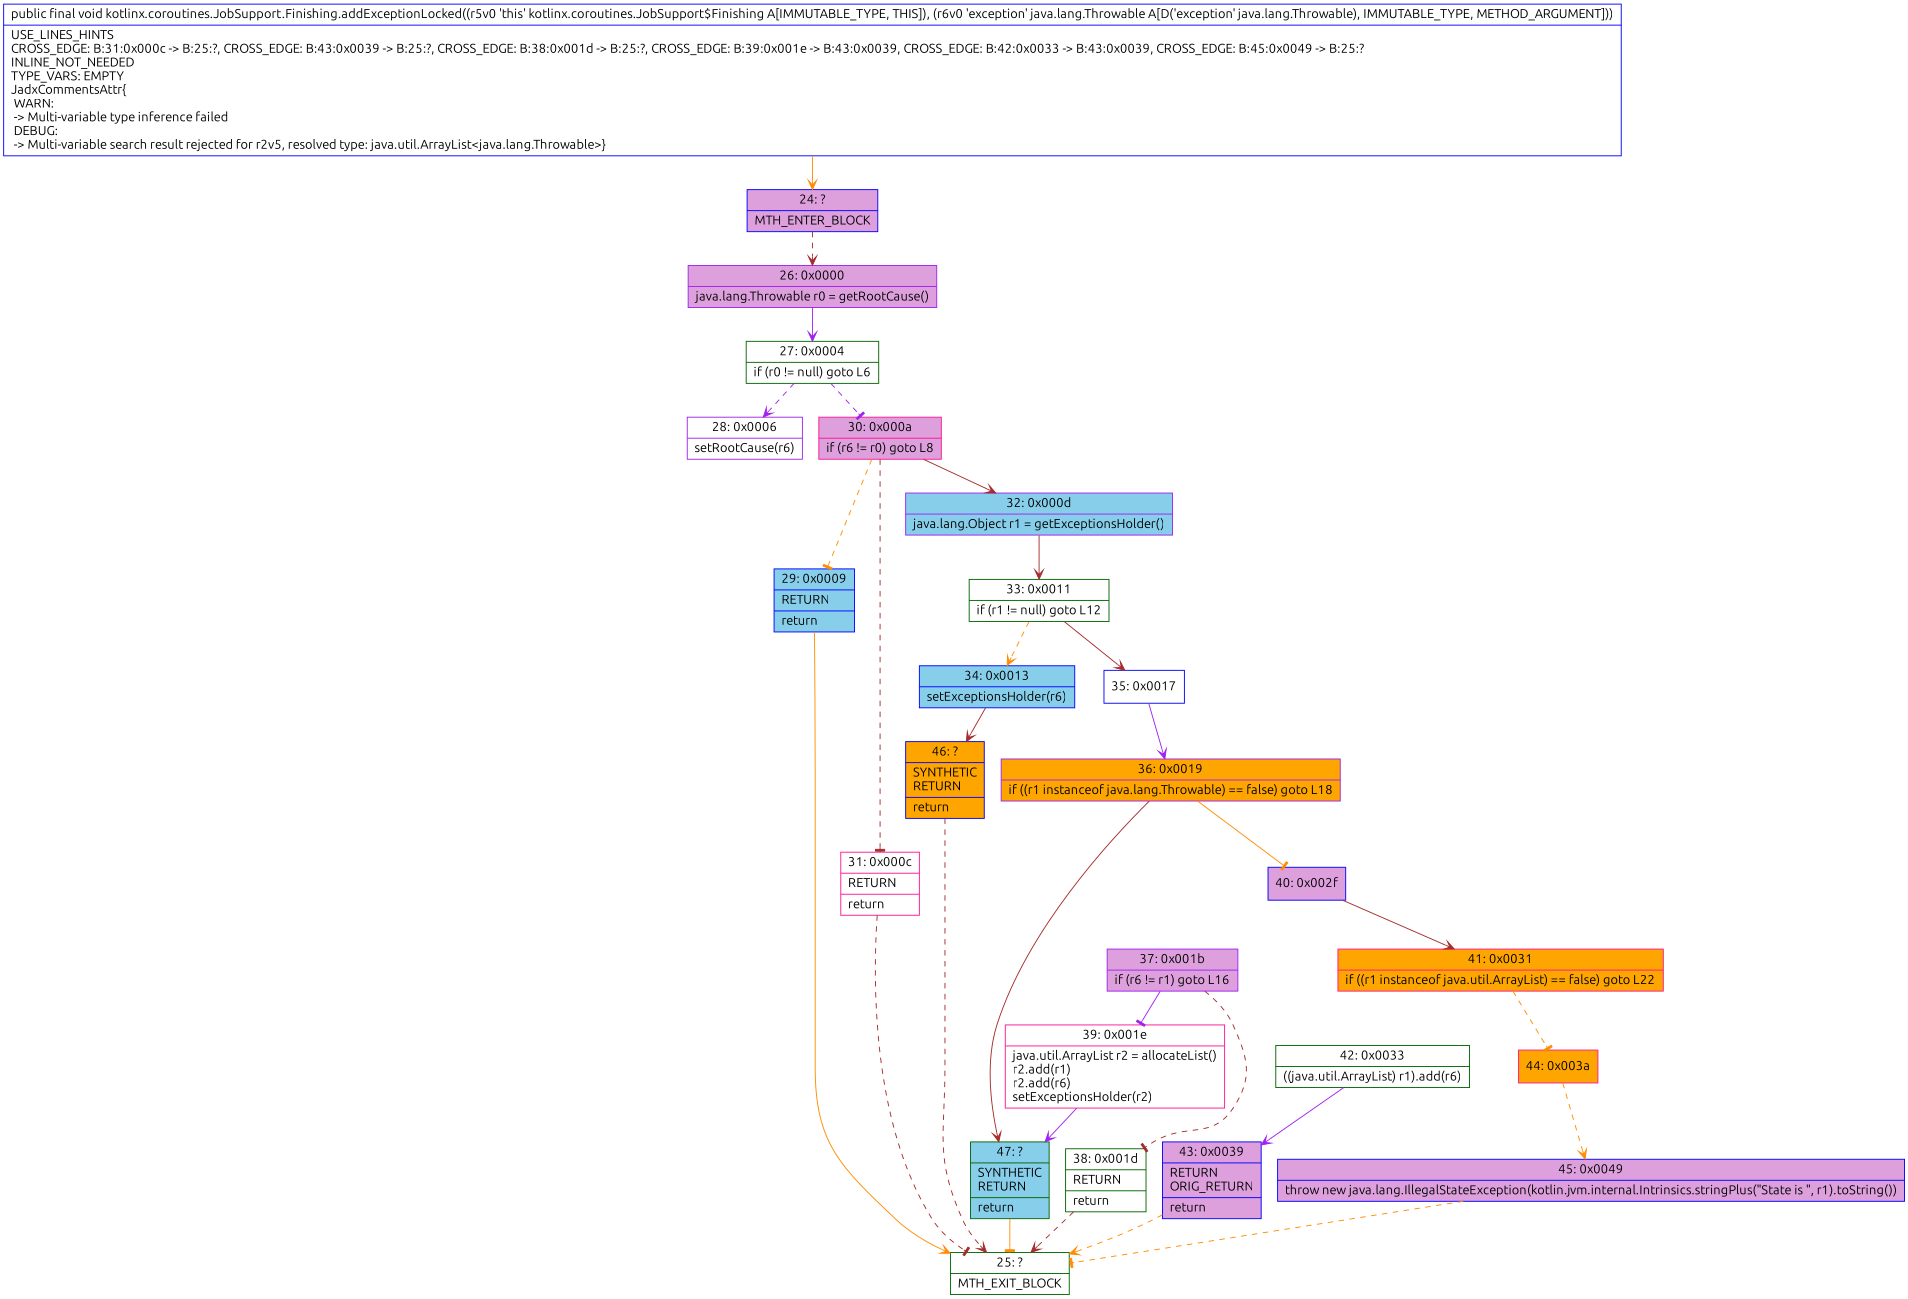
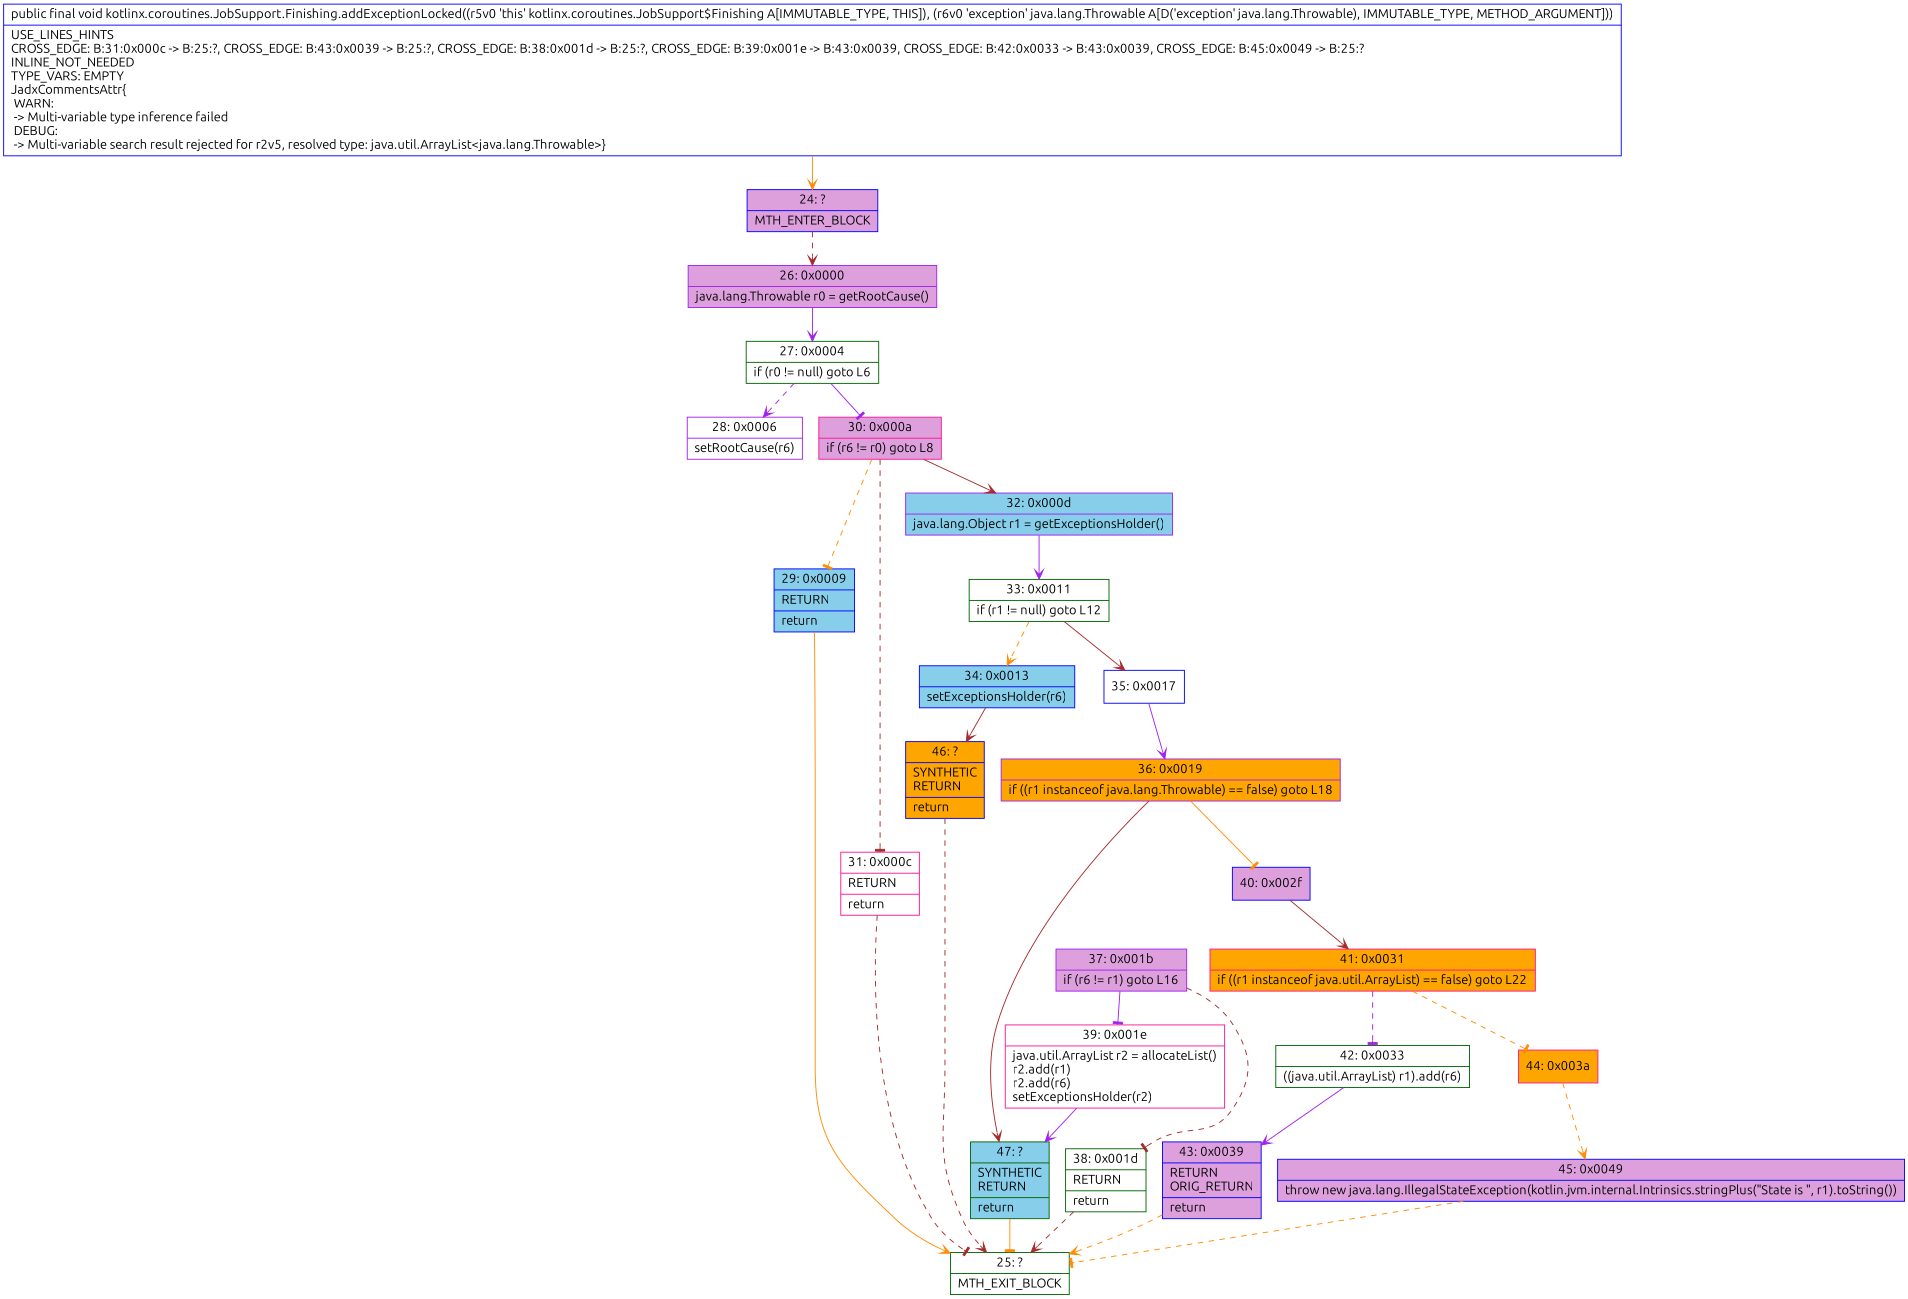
edge "27: 0x0004" -> "30: 0x000a": style dashed -> solid
edge "32: 0x000d" -> "33: 0x0011": color brown -> purple
edge "41: 0x0031" -> "42: 0x0033": added
